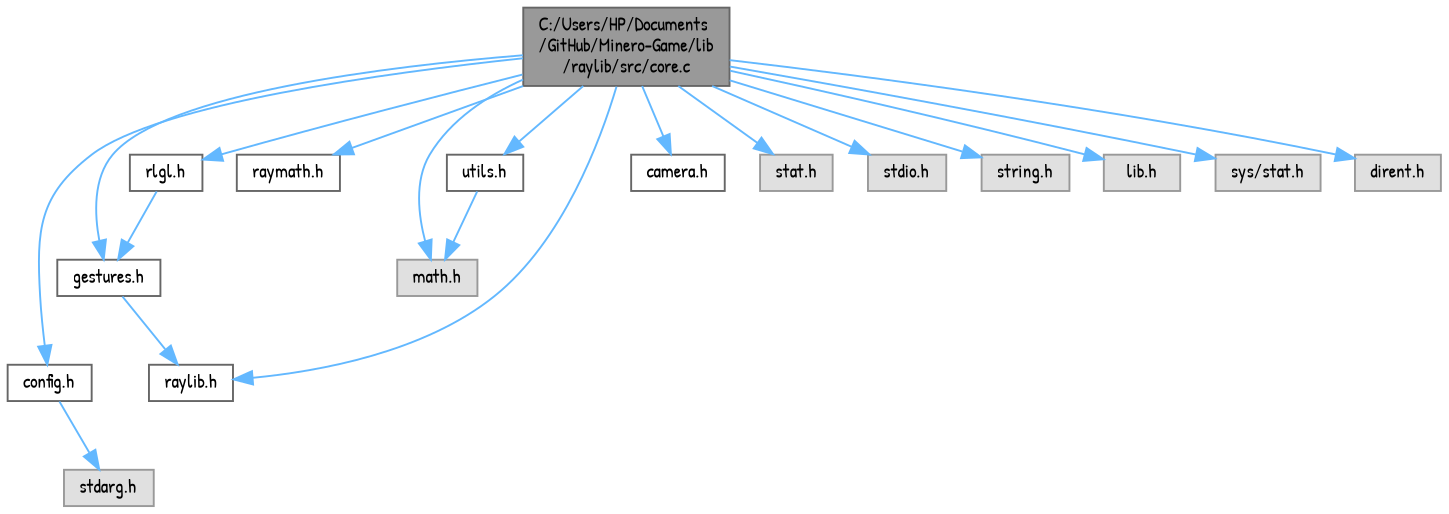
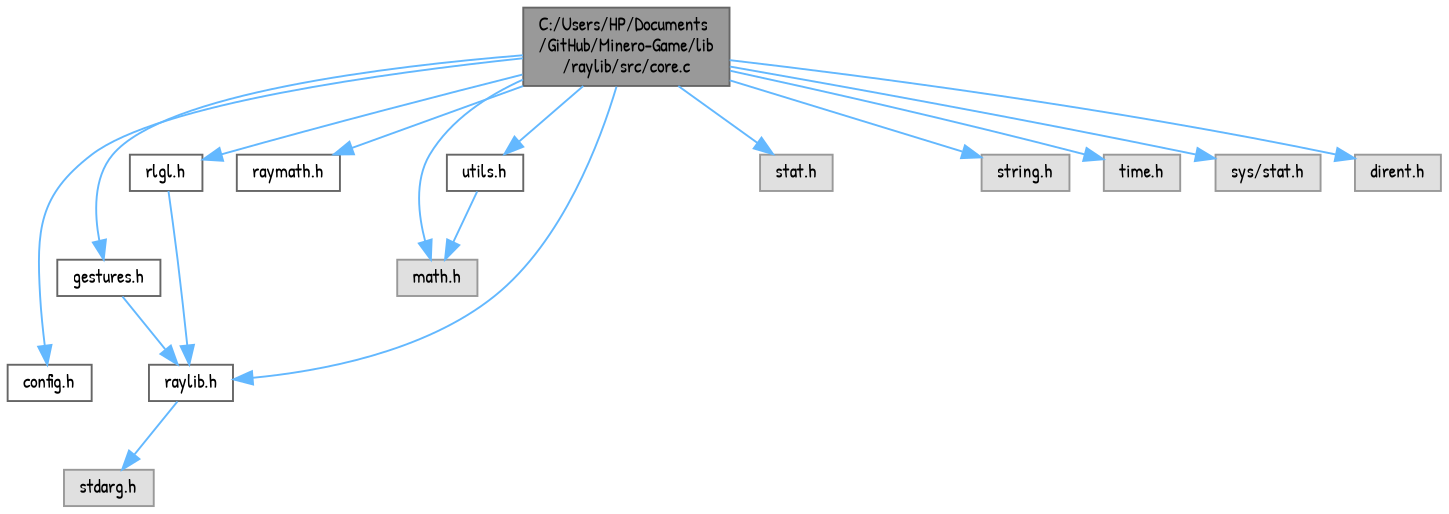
node "camera.h": removed
node "stdio.h": removed
node "lib.h": label "lib.h" -> "time.h"
edge "rlgl.h" -> "gestures.h": now "rlgl.h" -> "raylib.h"
edge "config.h" -> "stdarg.h": now "raylib.h" -> "stdarg.h"
